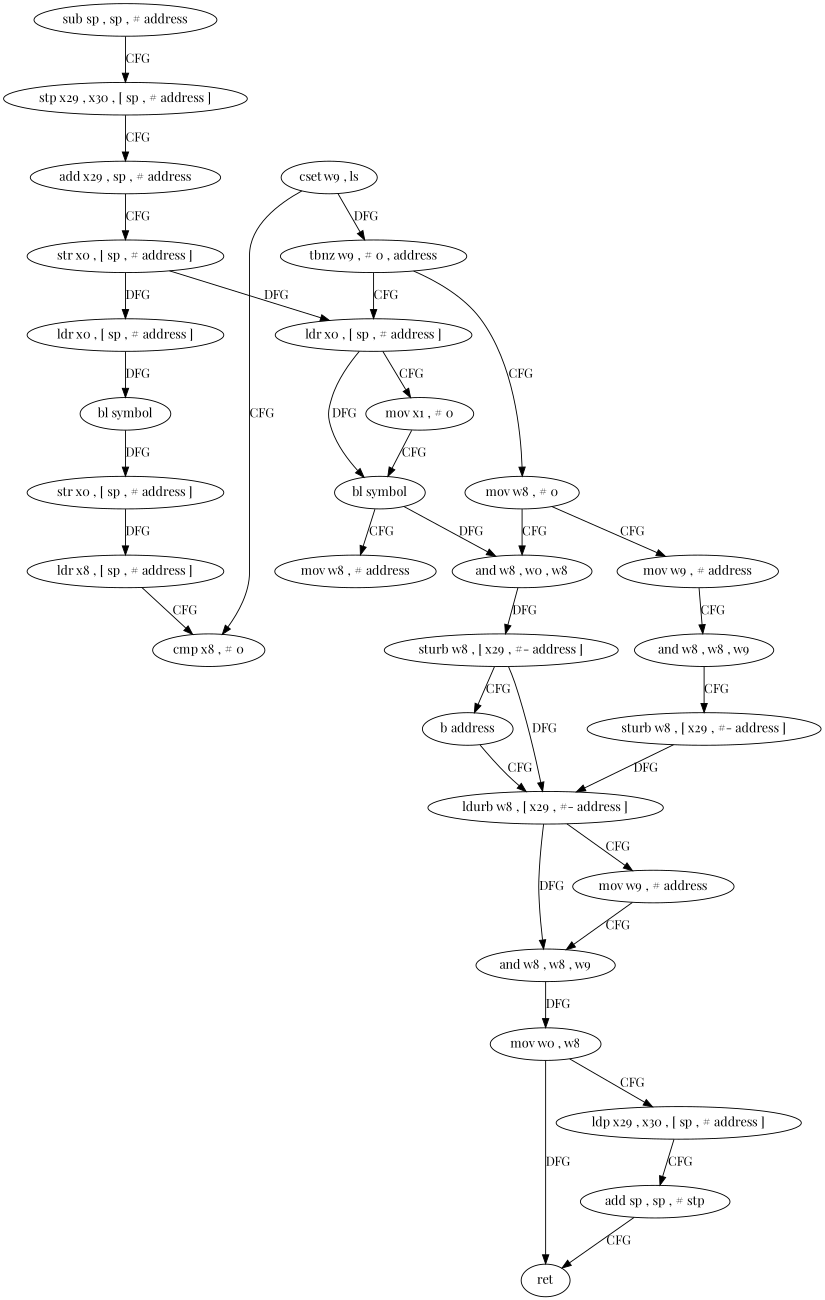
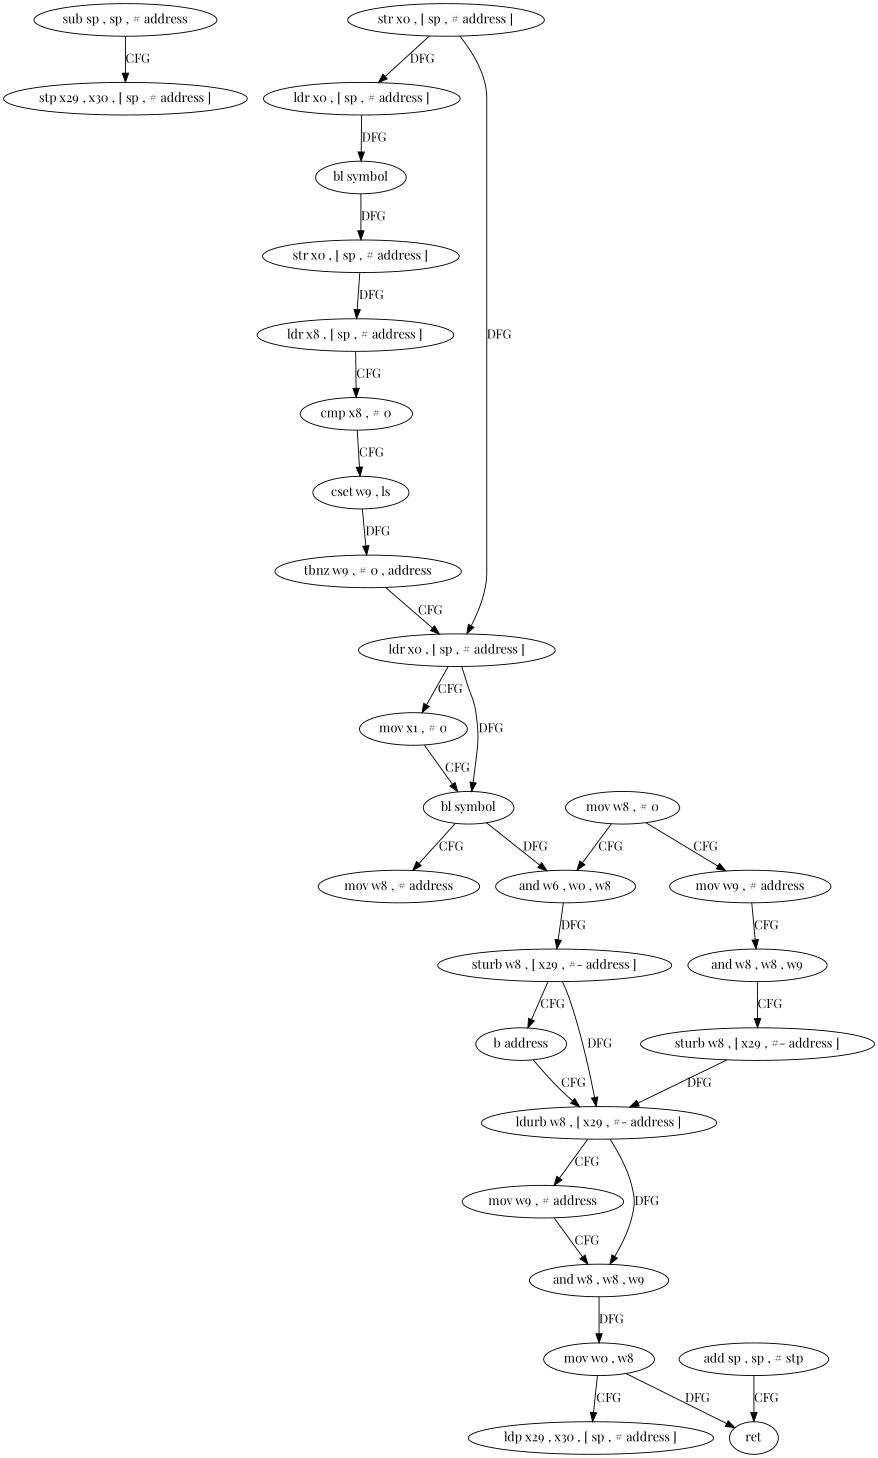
node "add x29 , sp , # address": removed
edge "tbnz w9 , # 0 , address" -> "mov w8 , # 0": removed, label "CFG"
edge "cset w9 , ls" -> "cmp x8 , # 0": reversed
node "and w8 , w0 , w8": label "and w8 , w0 , w8" -> "and w6 , w0 , w8"
edge "ldp x29 , x30 , [ sp , # address ]" -> "add sp , sp , # stp": removed, label "CFG"
